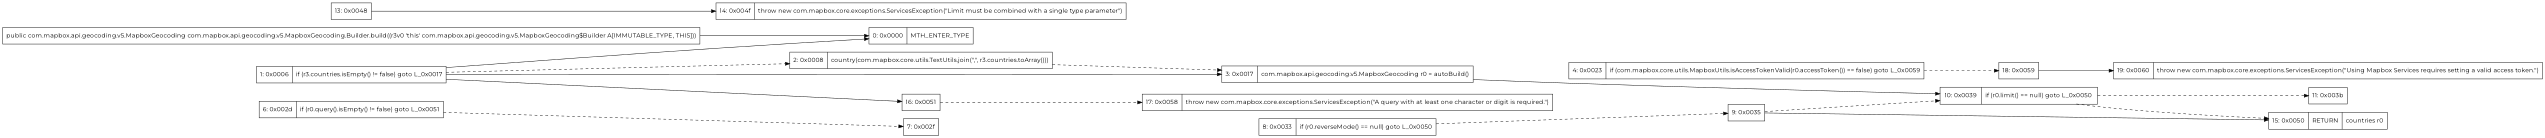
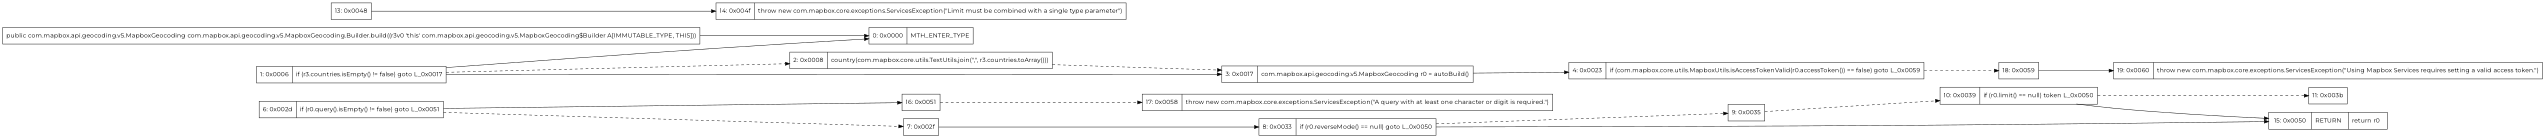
edge "3: 0x0017" -> "10: 0x0039": now "3: 0x0017" -> "4: 0x0023"
edge "1: 0x0006" -> "16: 0x0051": now "6: 0x002d" -> "16: 0x0051"
node "10: 0x0039": text "if (r0.limit() == null) goto L_0x0050" -> "if (r0.limit() == null) token L_0x0050"
edge "10: 0x0039" -> "15: 0x0050": style dashed -> solid
edge "9: 0x0035" -> "15: 0x0050": now "8: 0x0033" -> "15: 0x0050"
node "15: 0x0050": text "countries r0" -> "return r0"
edge "7: 0x002f" -> "8: 0x0033": added
